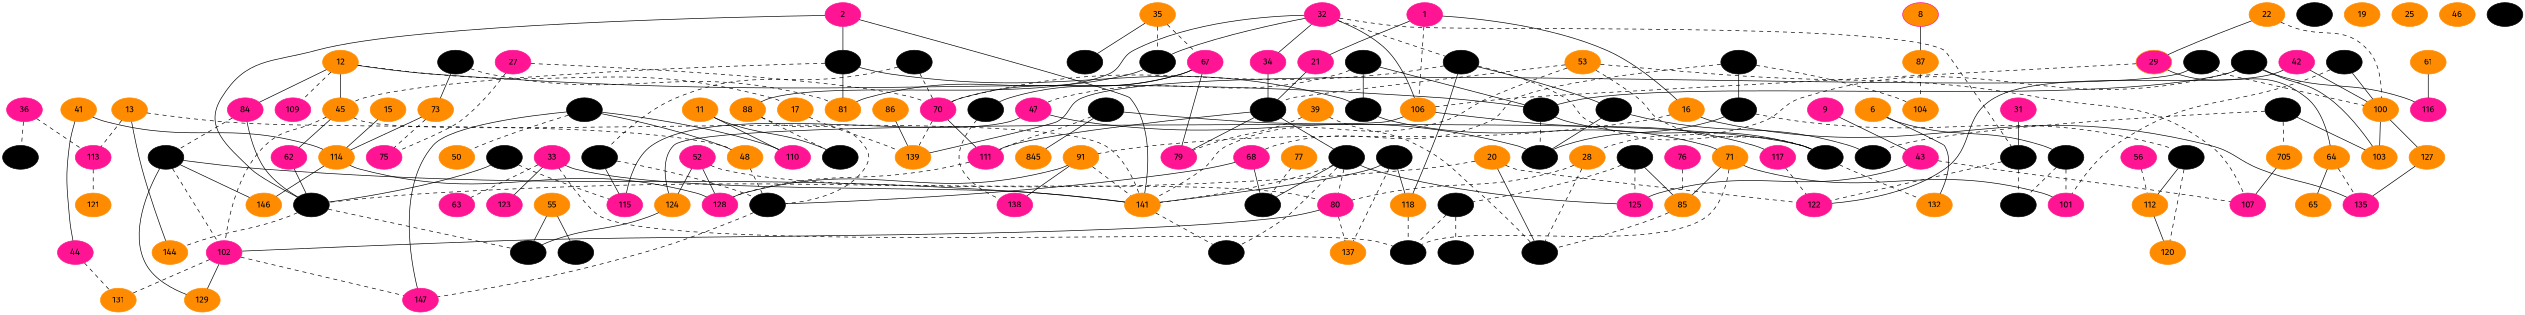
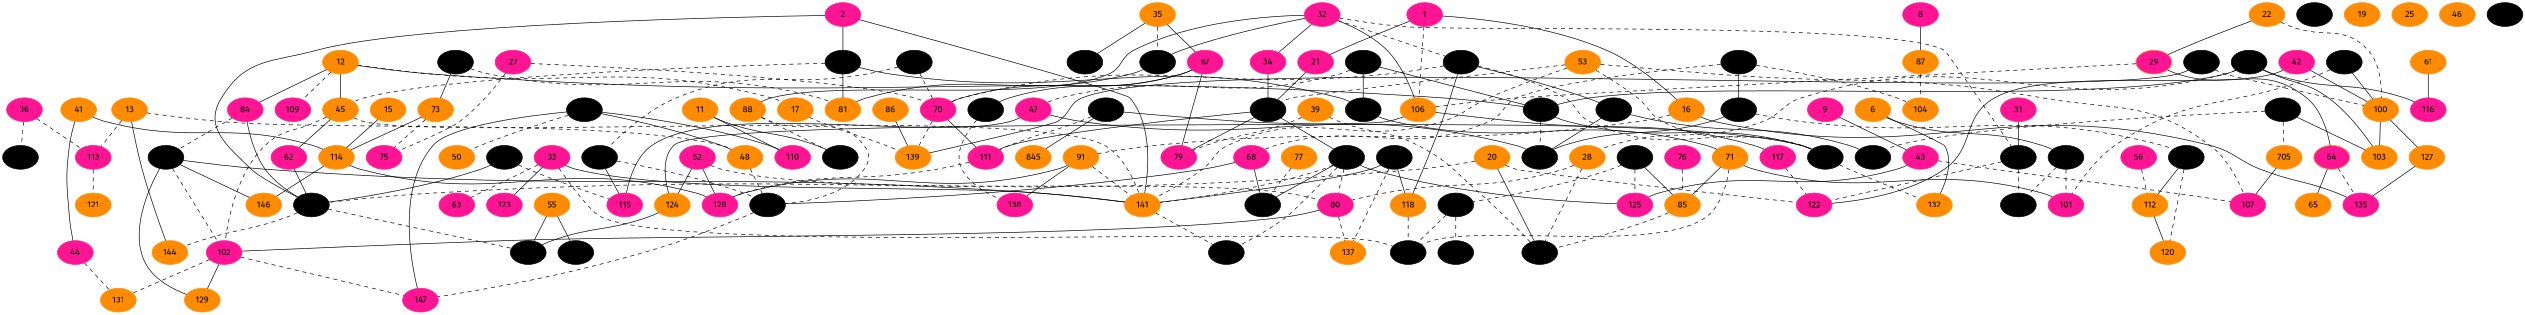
node "8": fillcolor darkorange -> deeppink
edge "35" -- "67": style dashed -> solid
node "64": fillcolor darkorange -> deeppink
